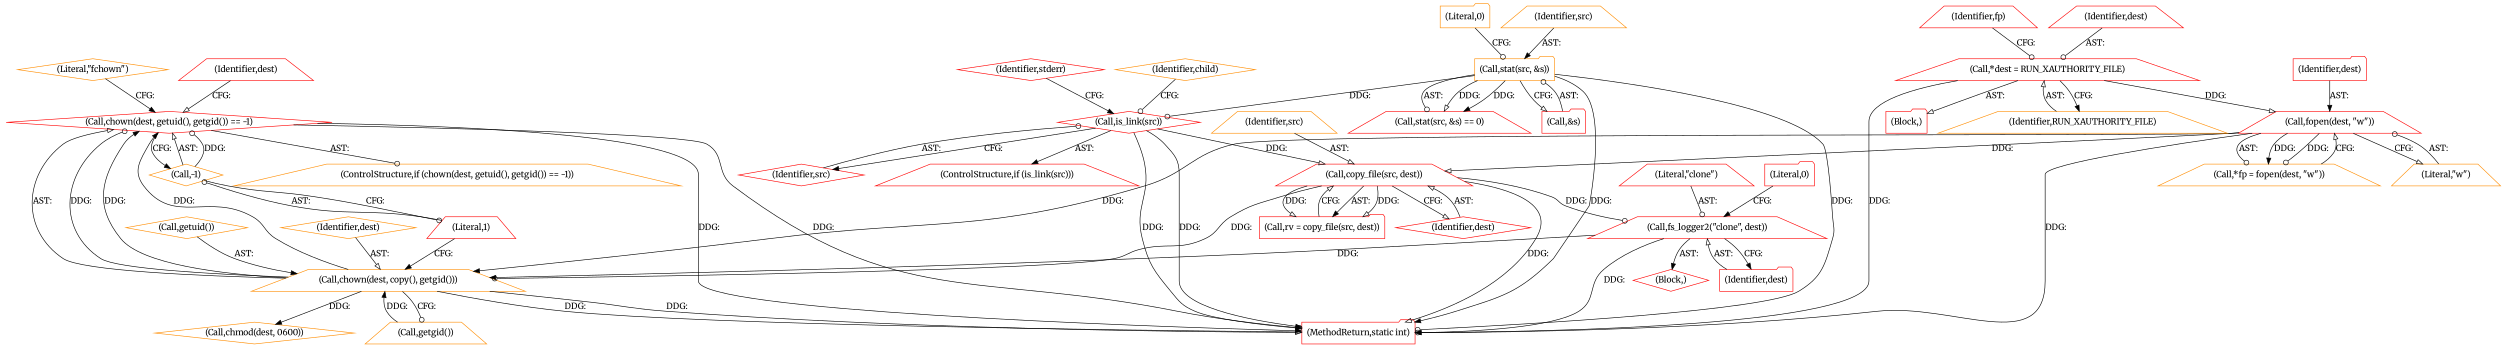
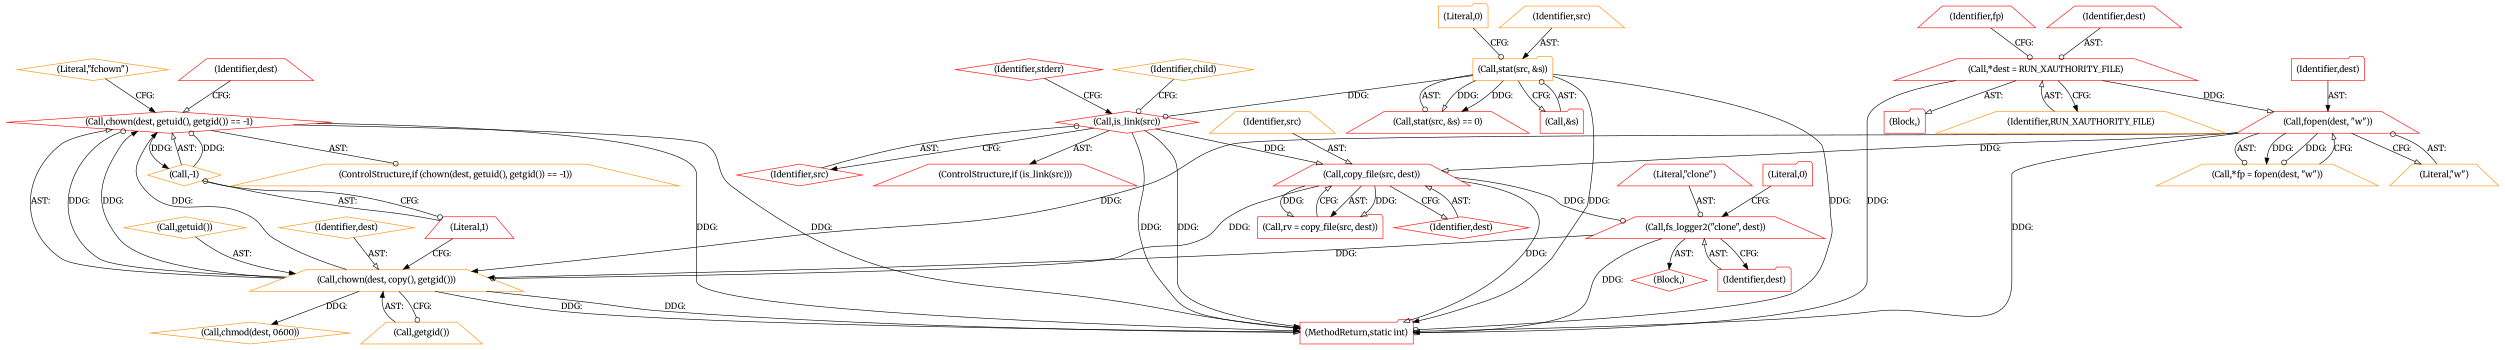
edge "(Call,chown(dest, getuid(), getgid()) == -1)" -> "(Call,-1)": label "CFG: " -> "DDG: "
edge "(Call,getgid())" -> "(Call,chown(dest, copy(), getgid()))": label "DDG: " -> "AST: "
